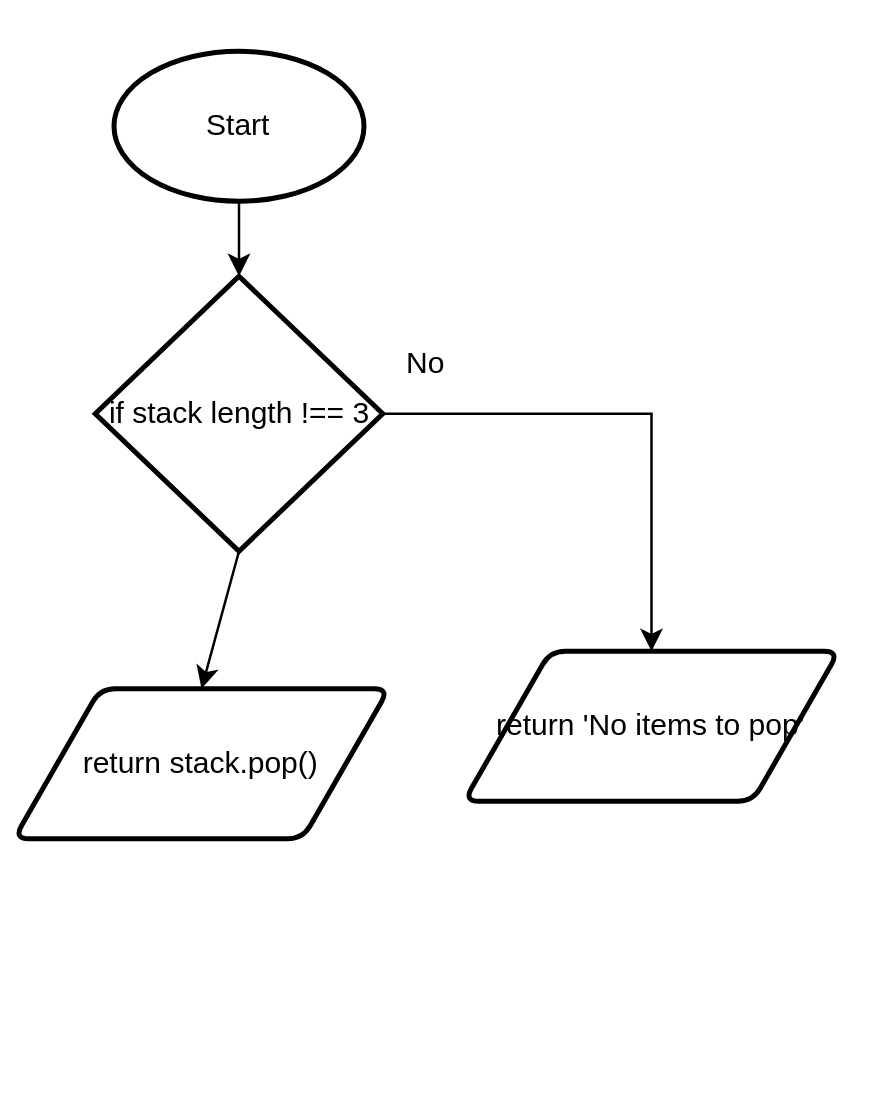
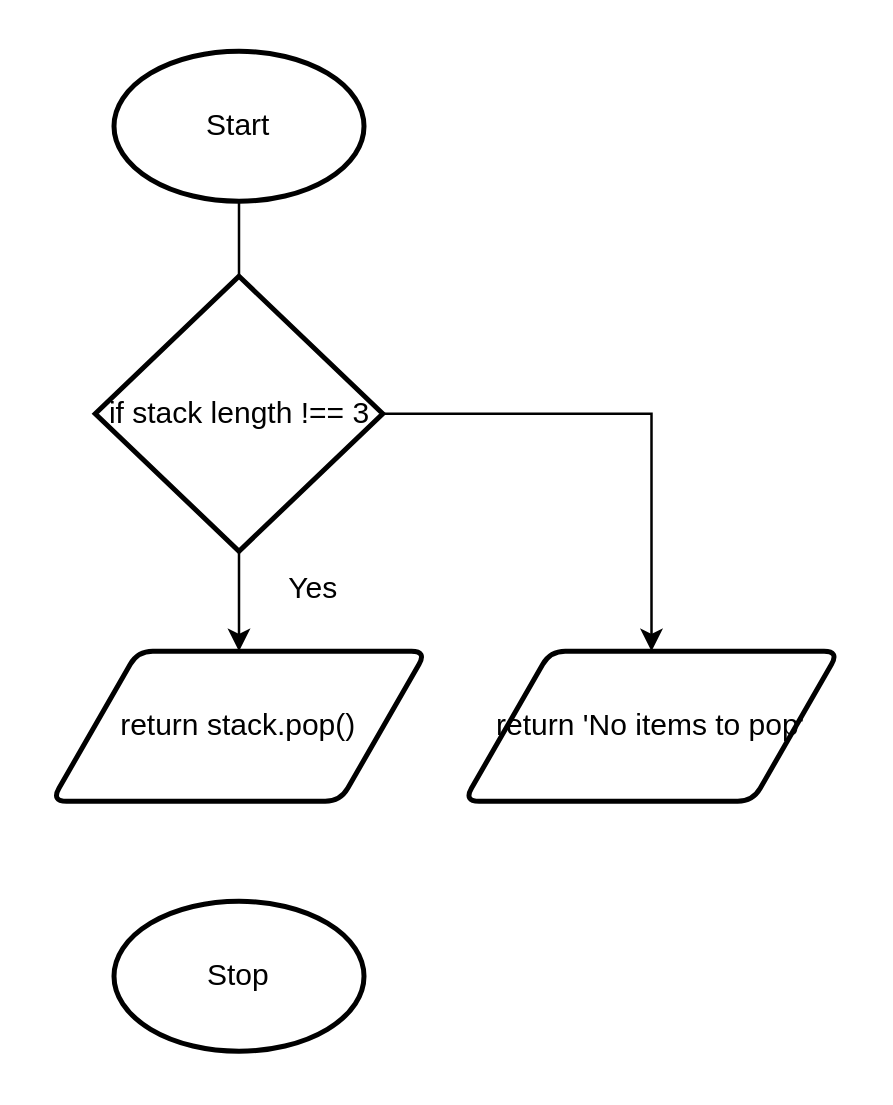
edge "Start" -> "if stack length !== 3": arrowhead classic -> none
node "No": removed
node "Yes": added
node "return stack.pop()": moved (201, 764) -> (239, 726)
node "Stop": added
